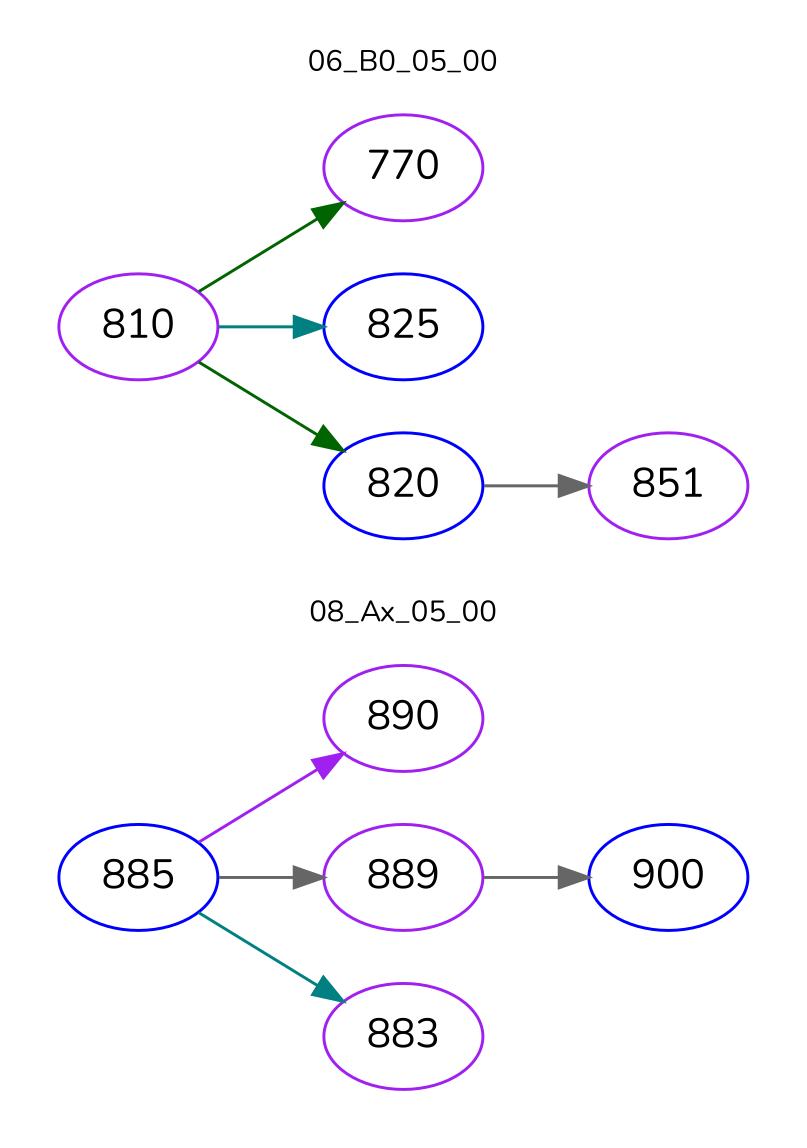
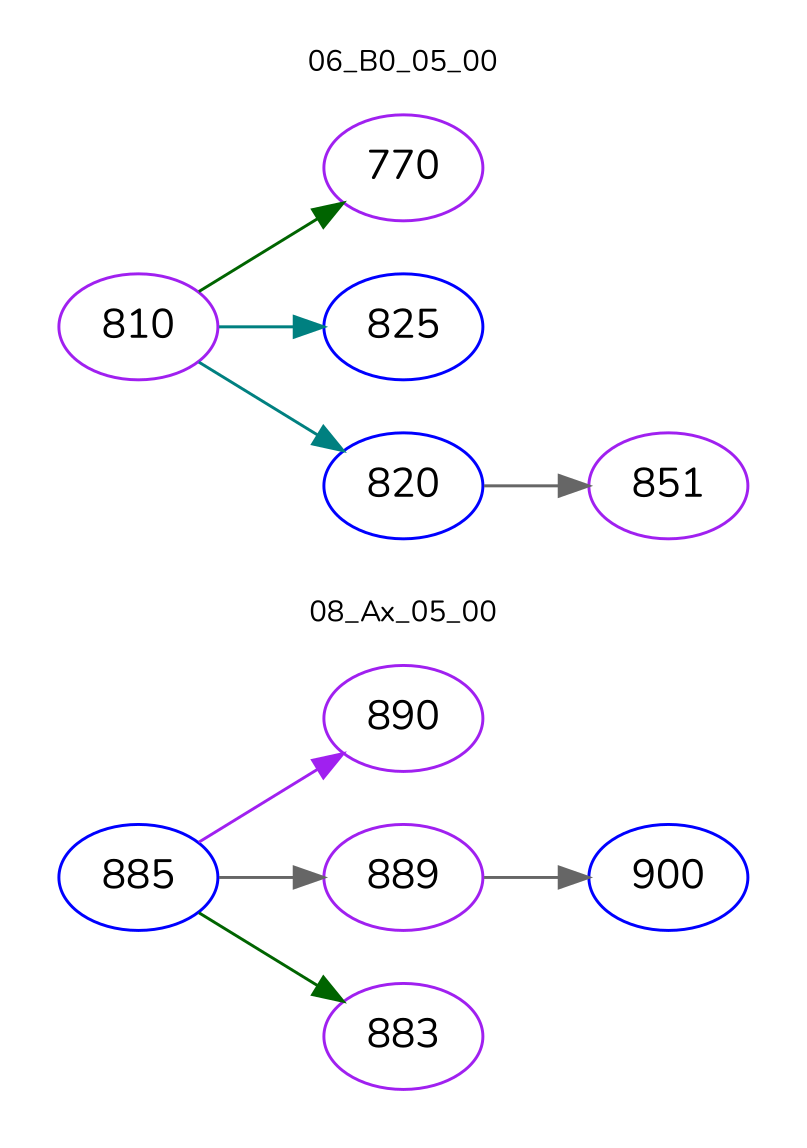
edge "810" -> "820": color darkgreen -> teal
edge "885" -> "883": color teal -> darkgreen
